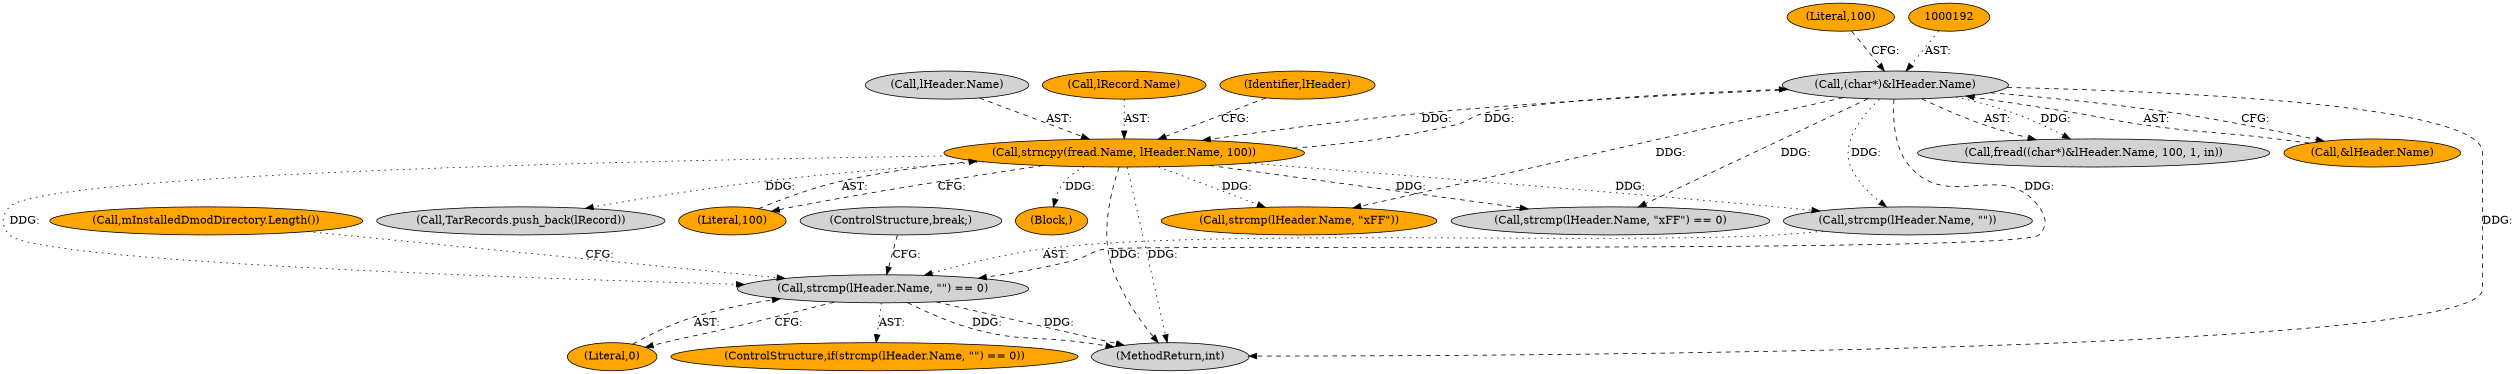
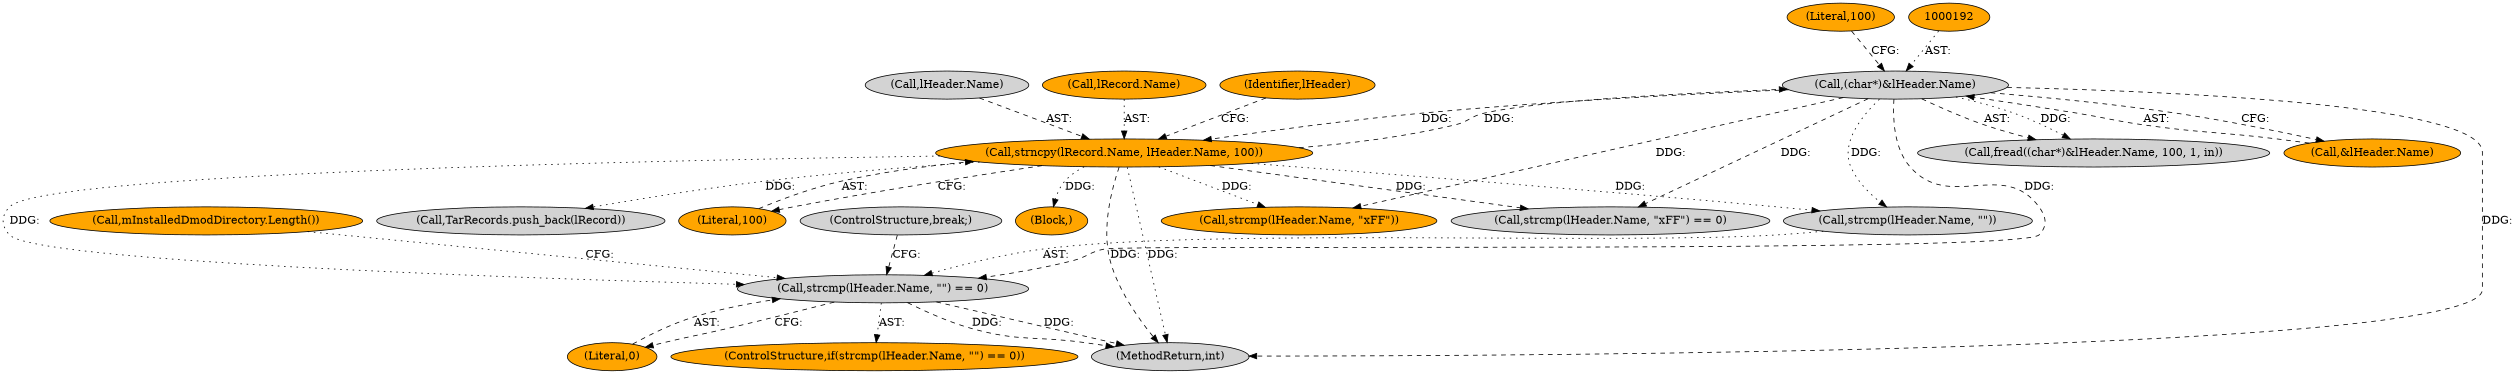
node "(Call,strncpy(fread.Name, lHeader.Name, 100))": label "(Call,strncpy(fread.Name, lHeader.Name, 100))" -> "(Call,strncpy(lRecord.Name, lHeader.Name, 100))"
